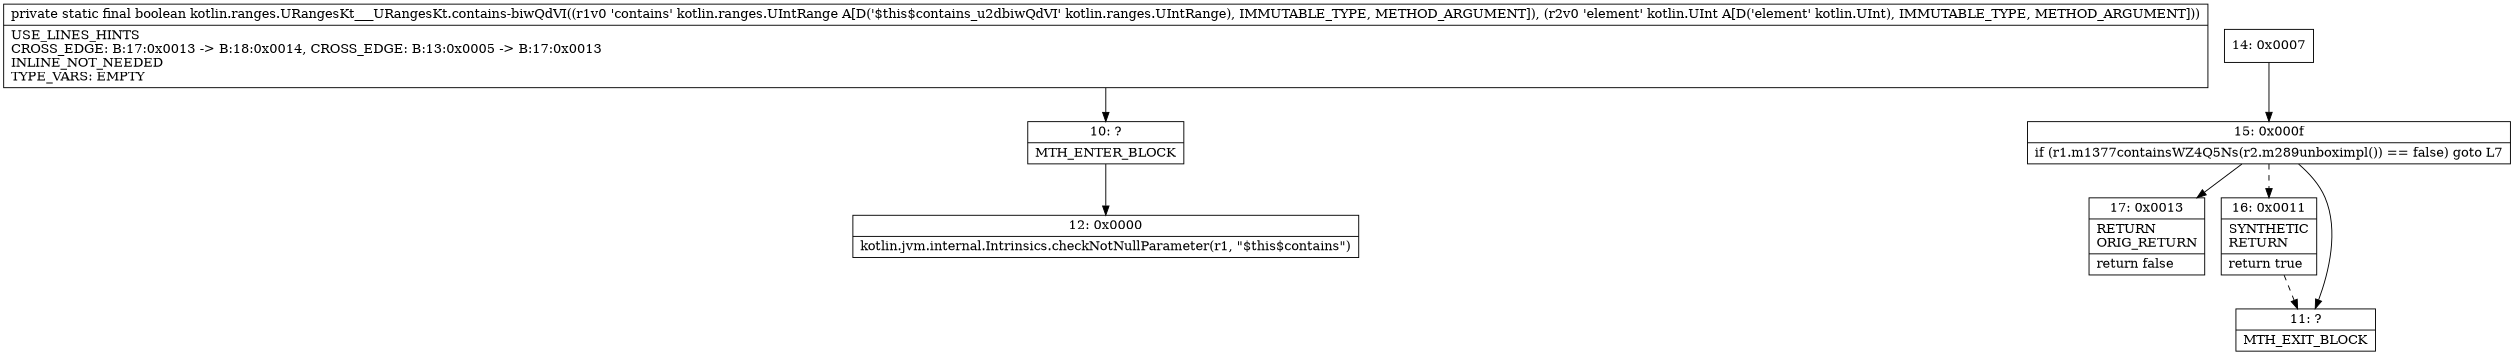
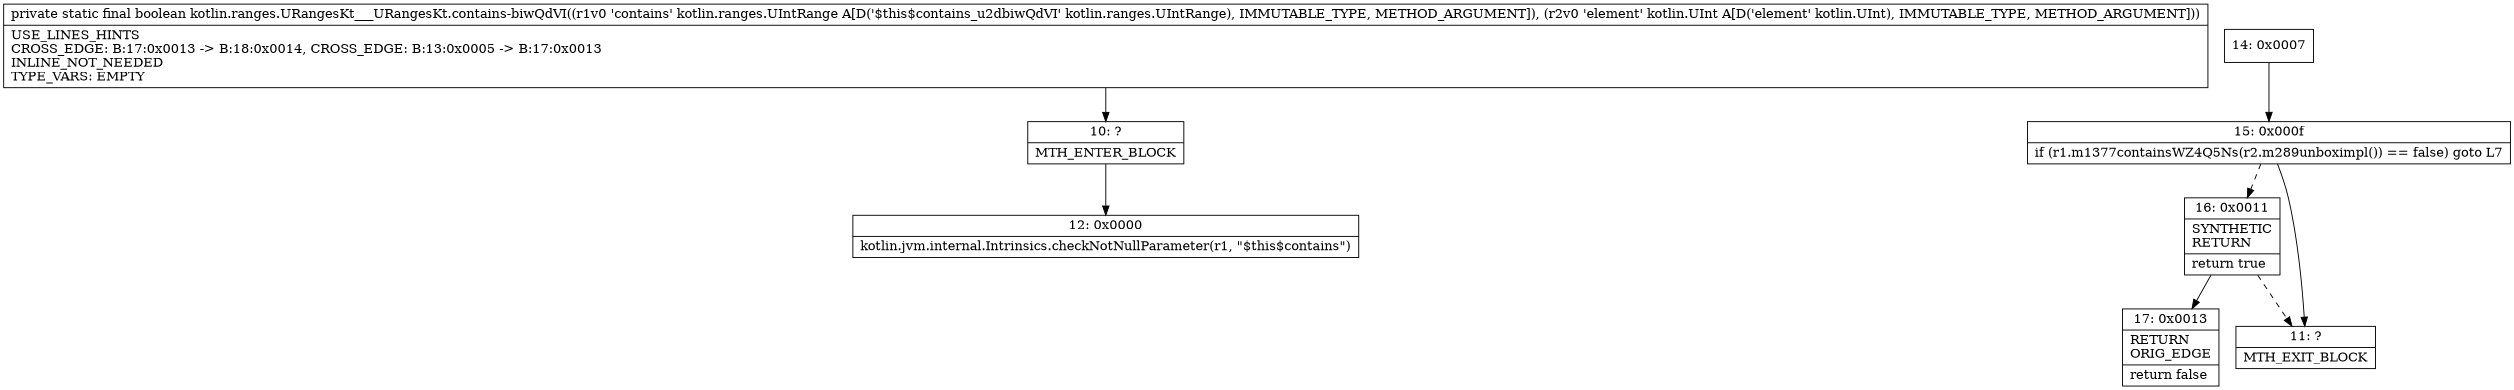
edge "15: 0x000f" -> "17: 0x0013": now "16: 0x0011" -> "17: 0x0013"
node "17: 0x0013": text "ORIG_RETURN" -> "ORIG_EDGE"
